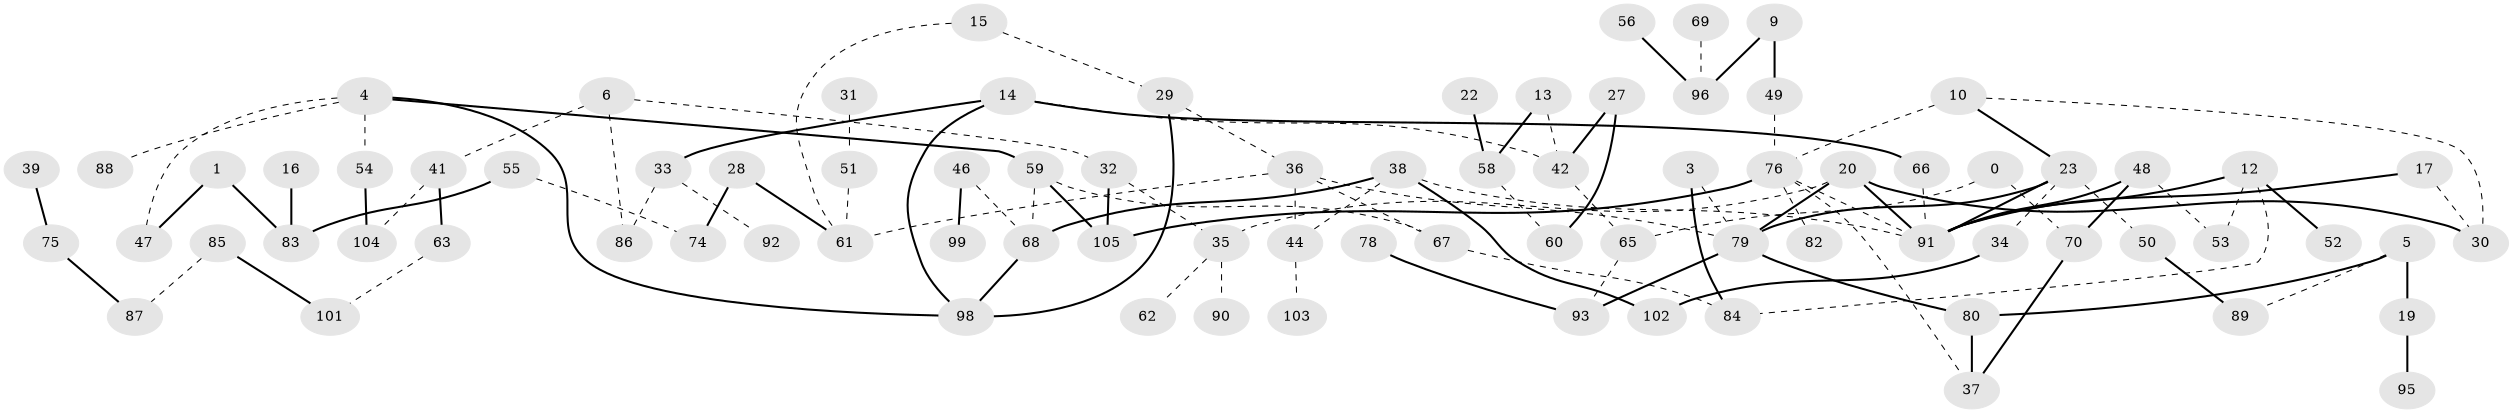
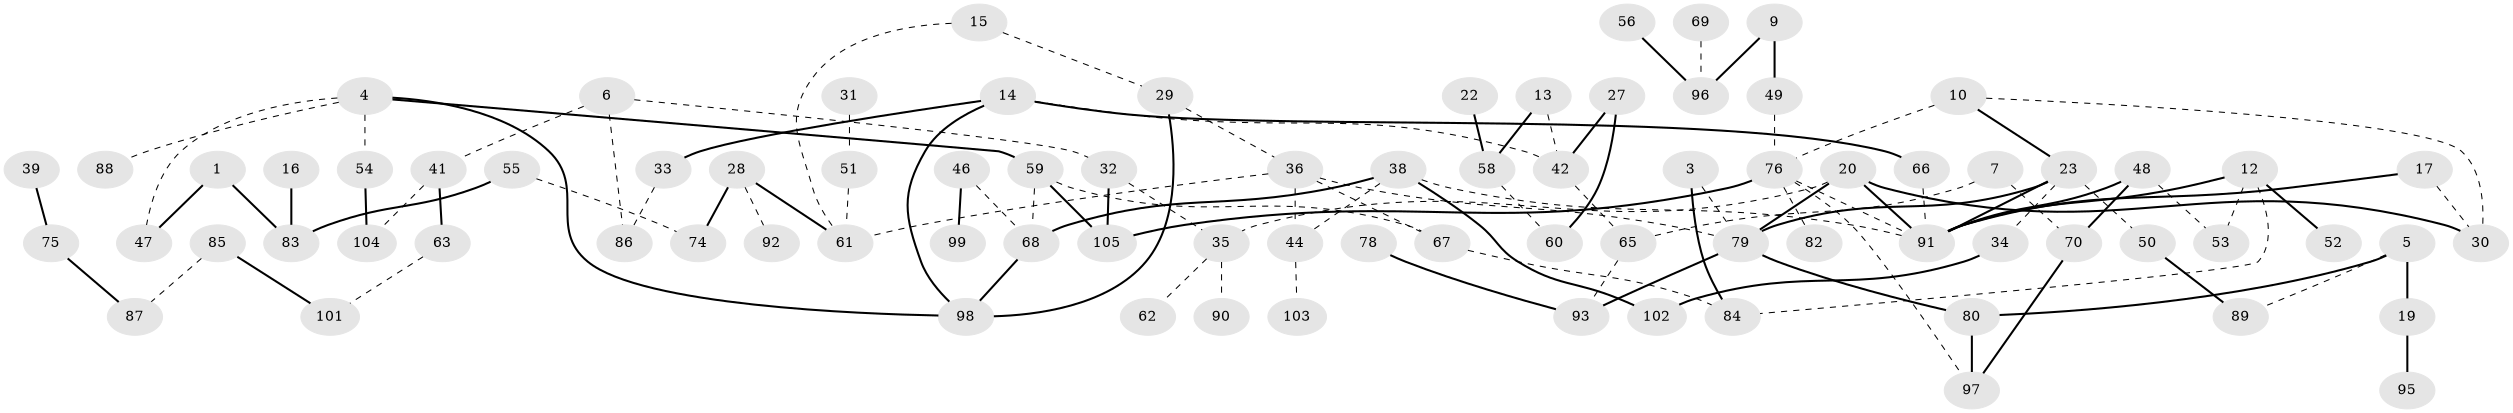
node "0": label "0" -> "7"
edge "33" -- "92": now "28" -- "92"
node "37": label "37" -> "97"
